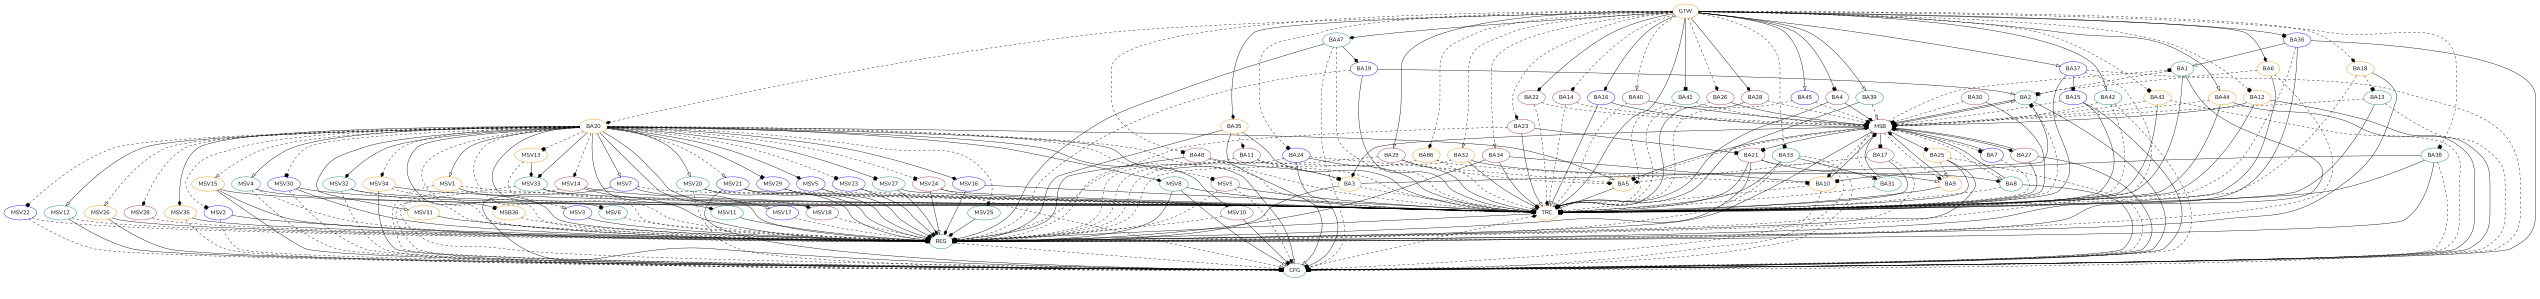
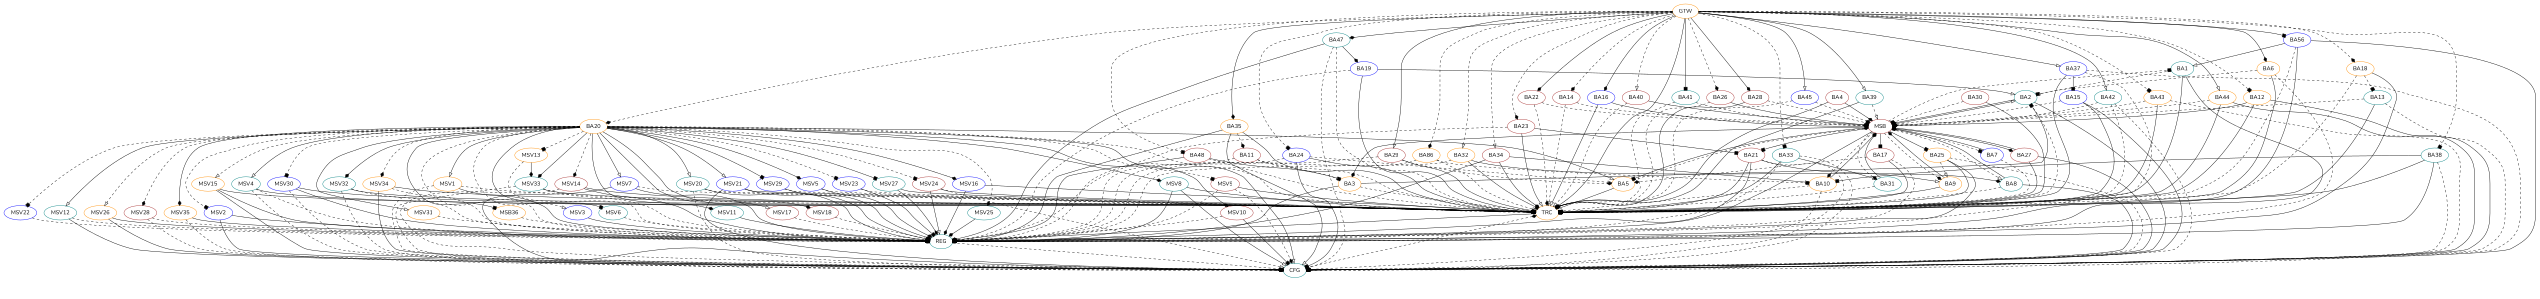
edge "GTW" -> "BA4": removed
node "BA36": label "BA36" -> "BA56"
edge "BA20" -> "MSV21": style dashed -> solid
node "MSV17": color blue -> brown
edge "MSV31" -> "REG": style solid -> dashed
edge "MSV22" -> "CFG": now "MSV28" -> "CFG"
edge "MSV2" -> "CFG": style dashed -> solid
